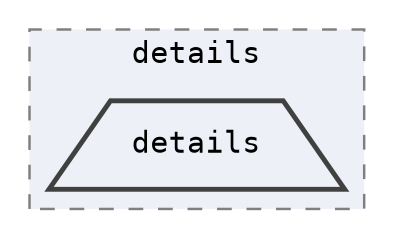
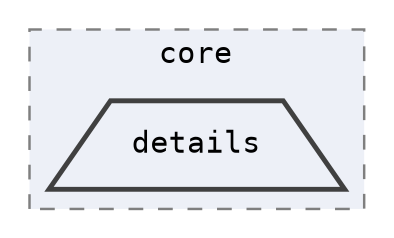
cluster "details": label "details" -> "core"
